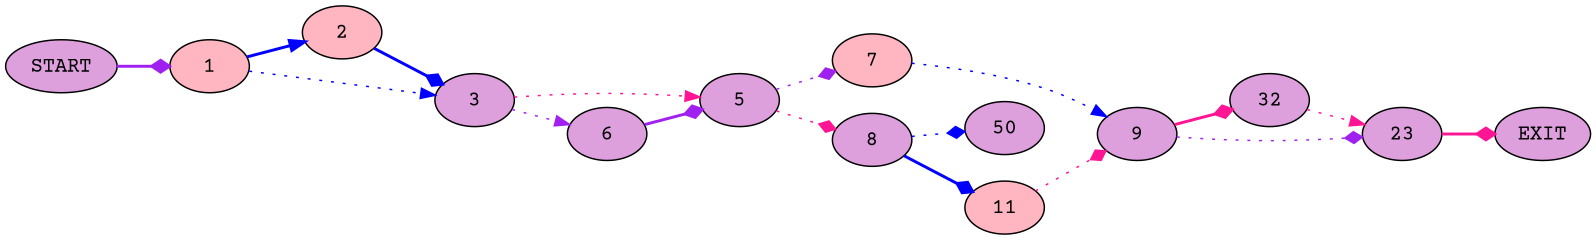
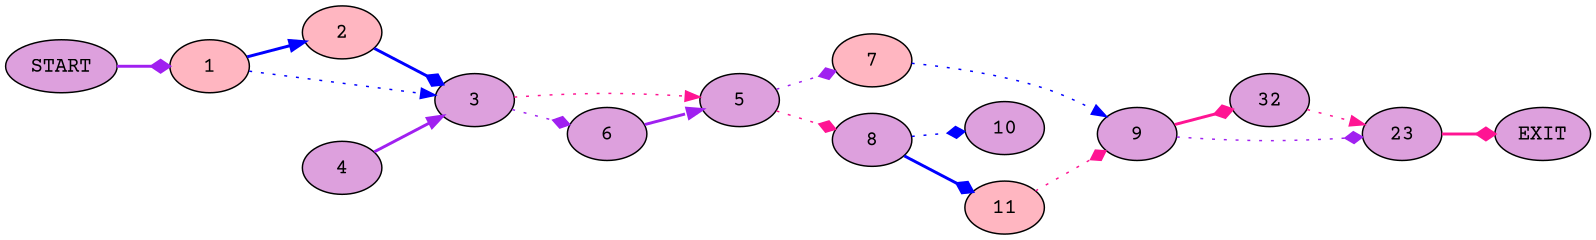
edge "3" -> "6": arrowhead normal -> diamond
edge "6" -> "5": arrowhead diamond -> normal
node "50": label "50" -> "10"
node "4": added
